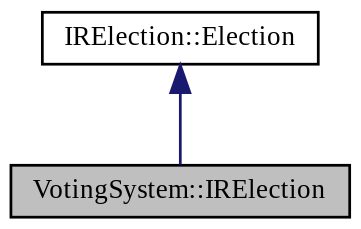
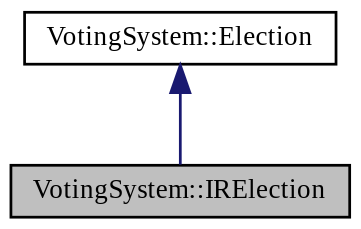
node "IRElection::Election": label "IRElection::Election" -> "VotingSystem::Election"
